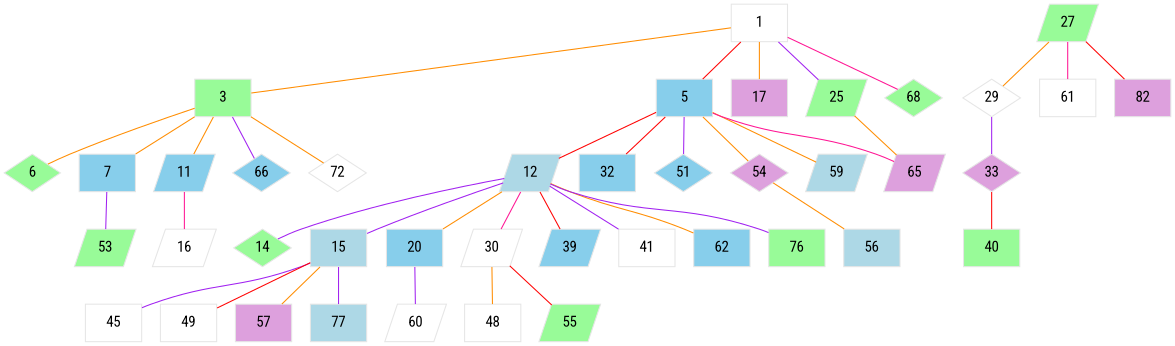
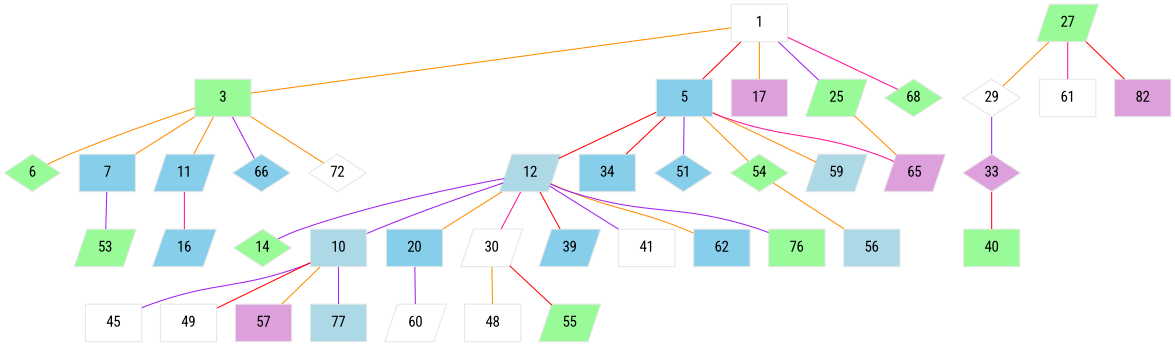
node "32": label "32" -> "34"
node "54": fillcolor plum -> palegreen
node "16": fillcolor white -> skyblue
node "15": label "15" -> "10"
